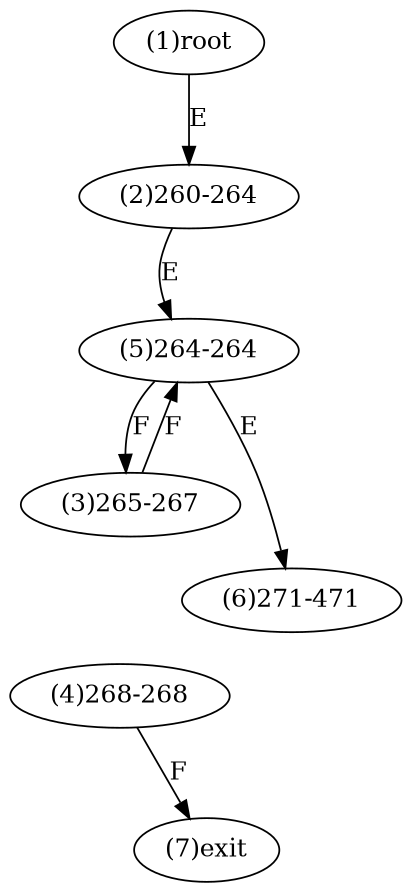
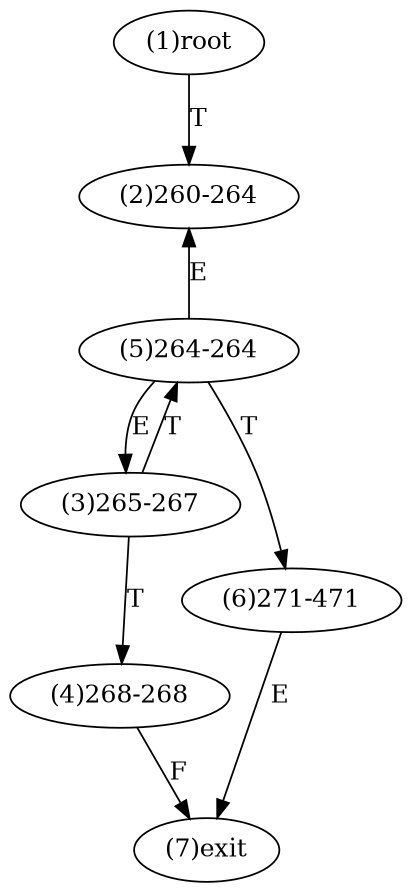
edge "(1)root" -> "(2)260-264": label "E" -> "T"
edge "(2)260-264" -> "(5)264-264": reversed
edge "(5)264-264" -> "(3)265-267": label "F" -> "E"
edge "(3)265-267" -> "(5)264-264": label "F" -> "T"
edge "(5)264-264" -> "(6)271-471": label "E" -> "T"
edge "(3)265-267" -> "(4)268-268": added, label "T"
edge "(6)271-471" -> "(7)exit": added, label "E"
